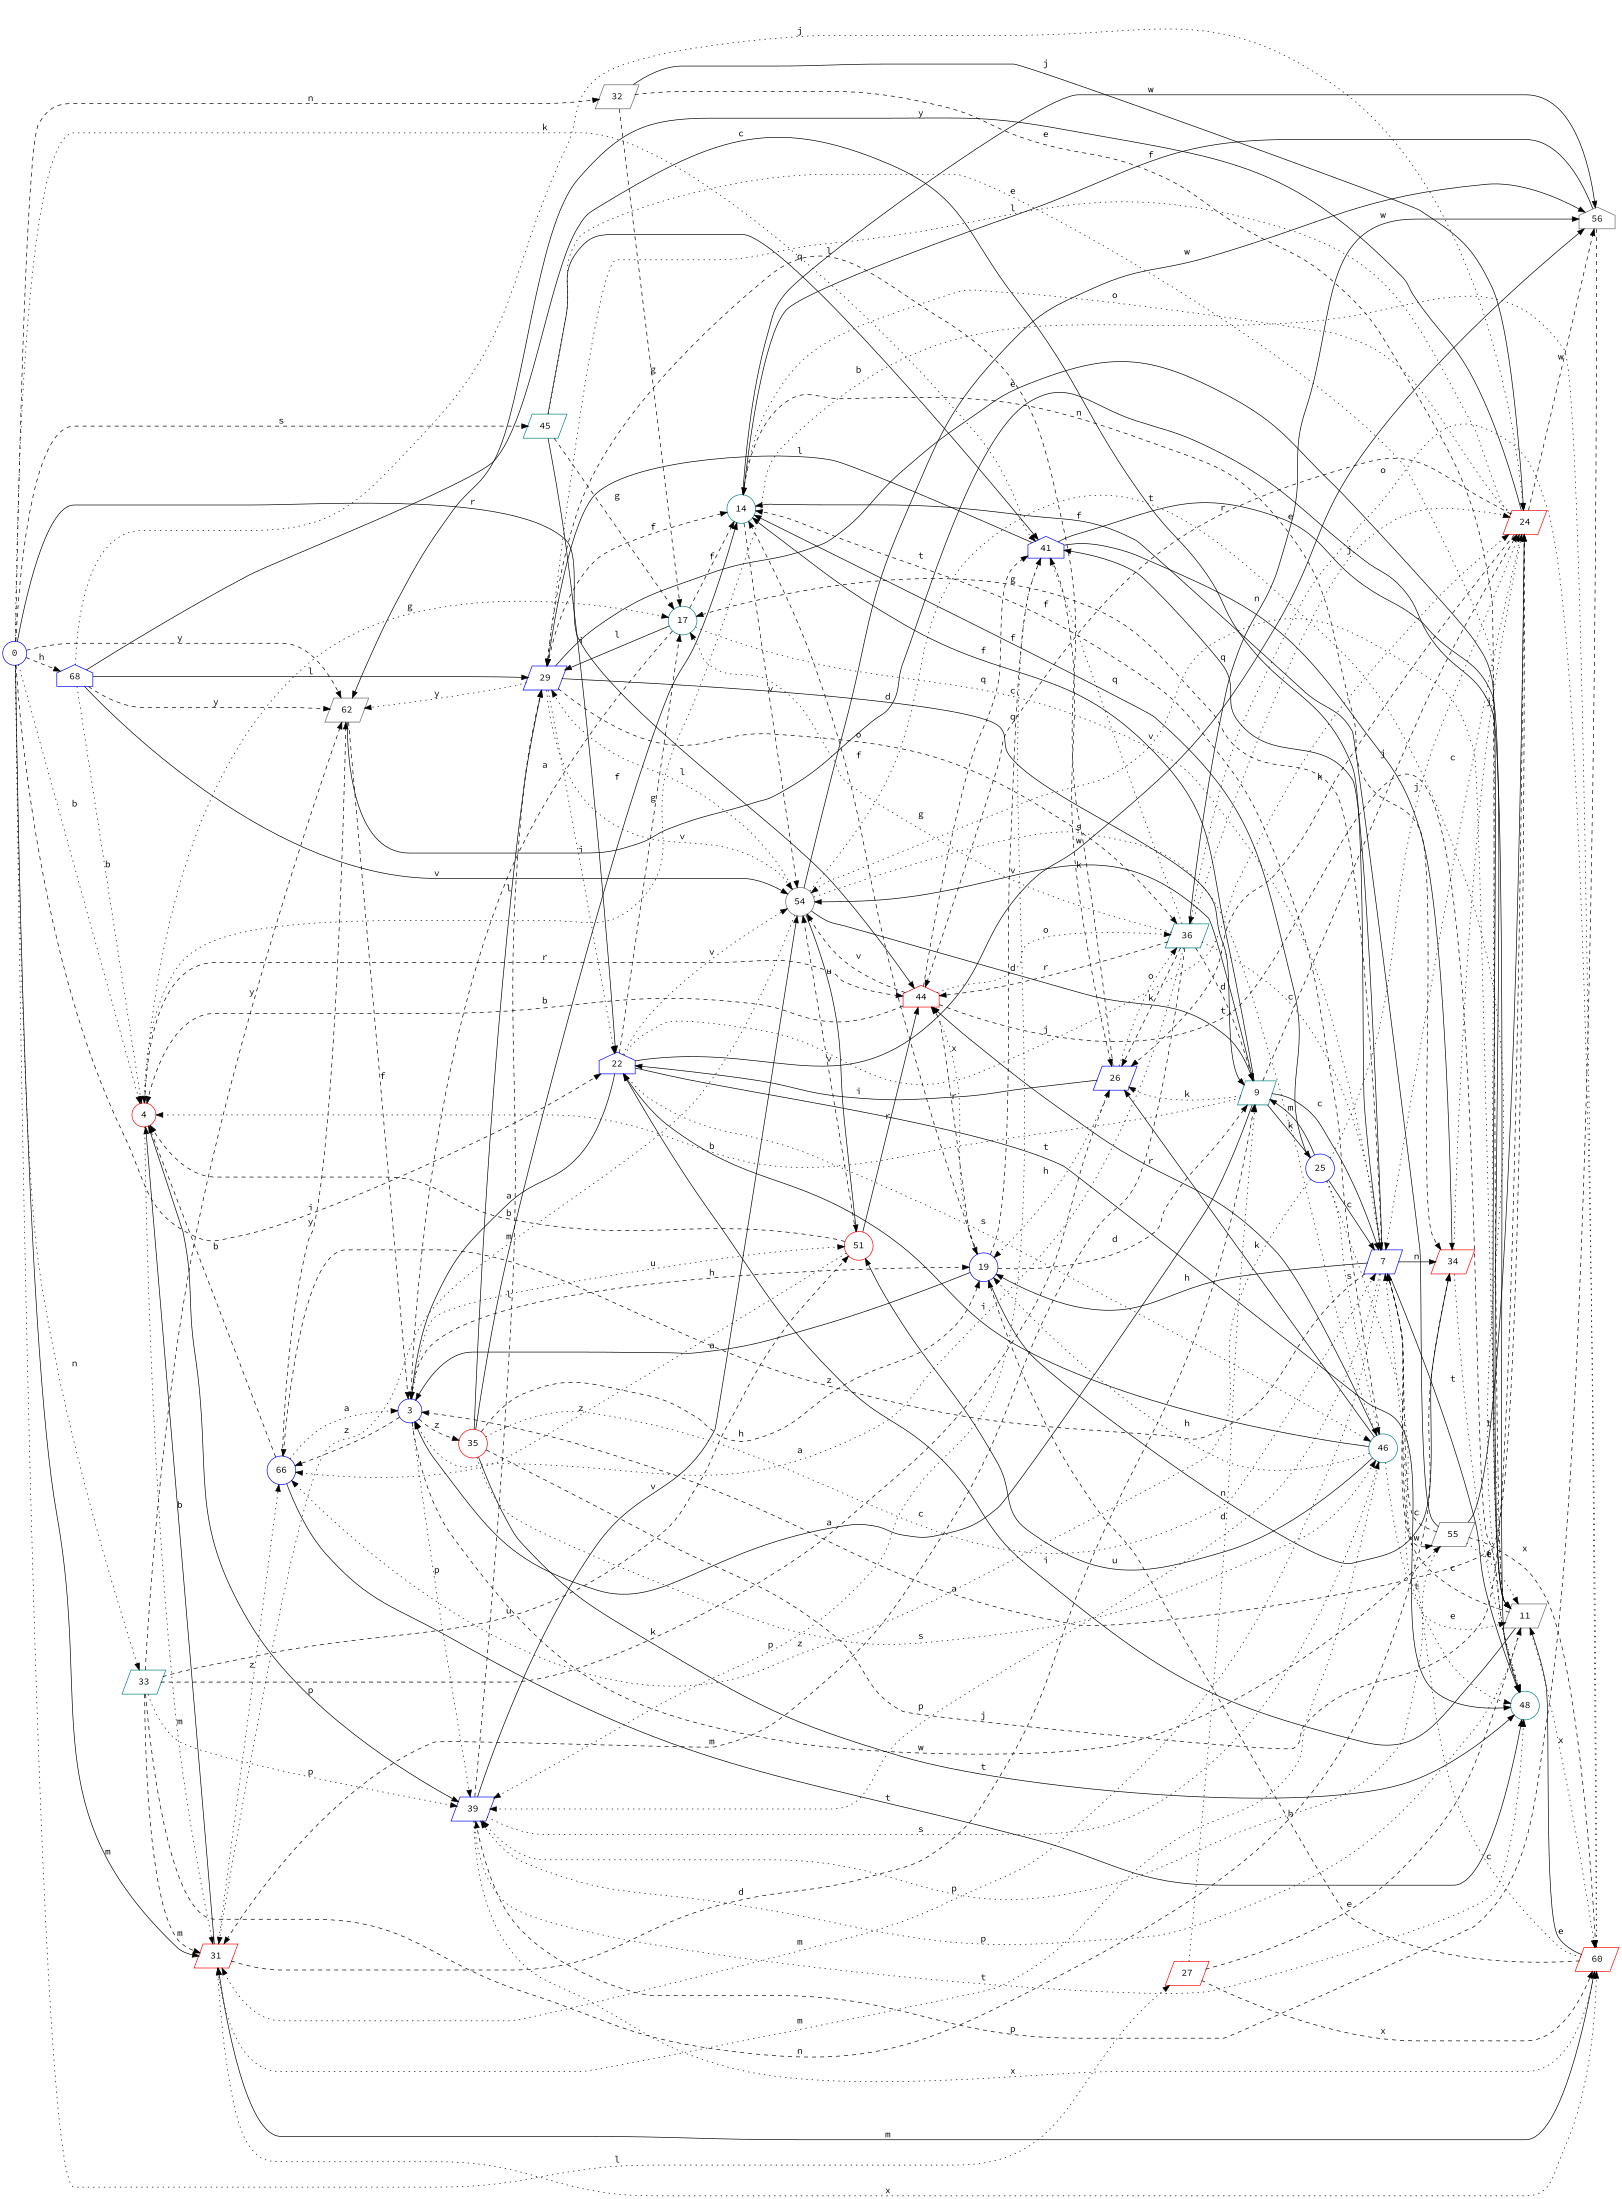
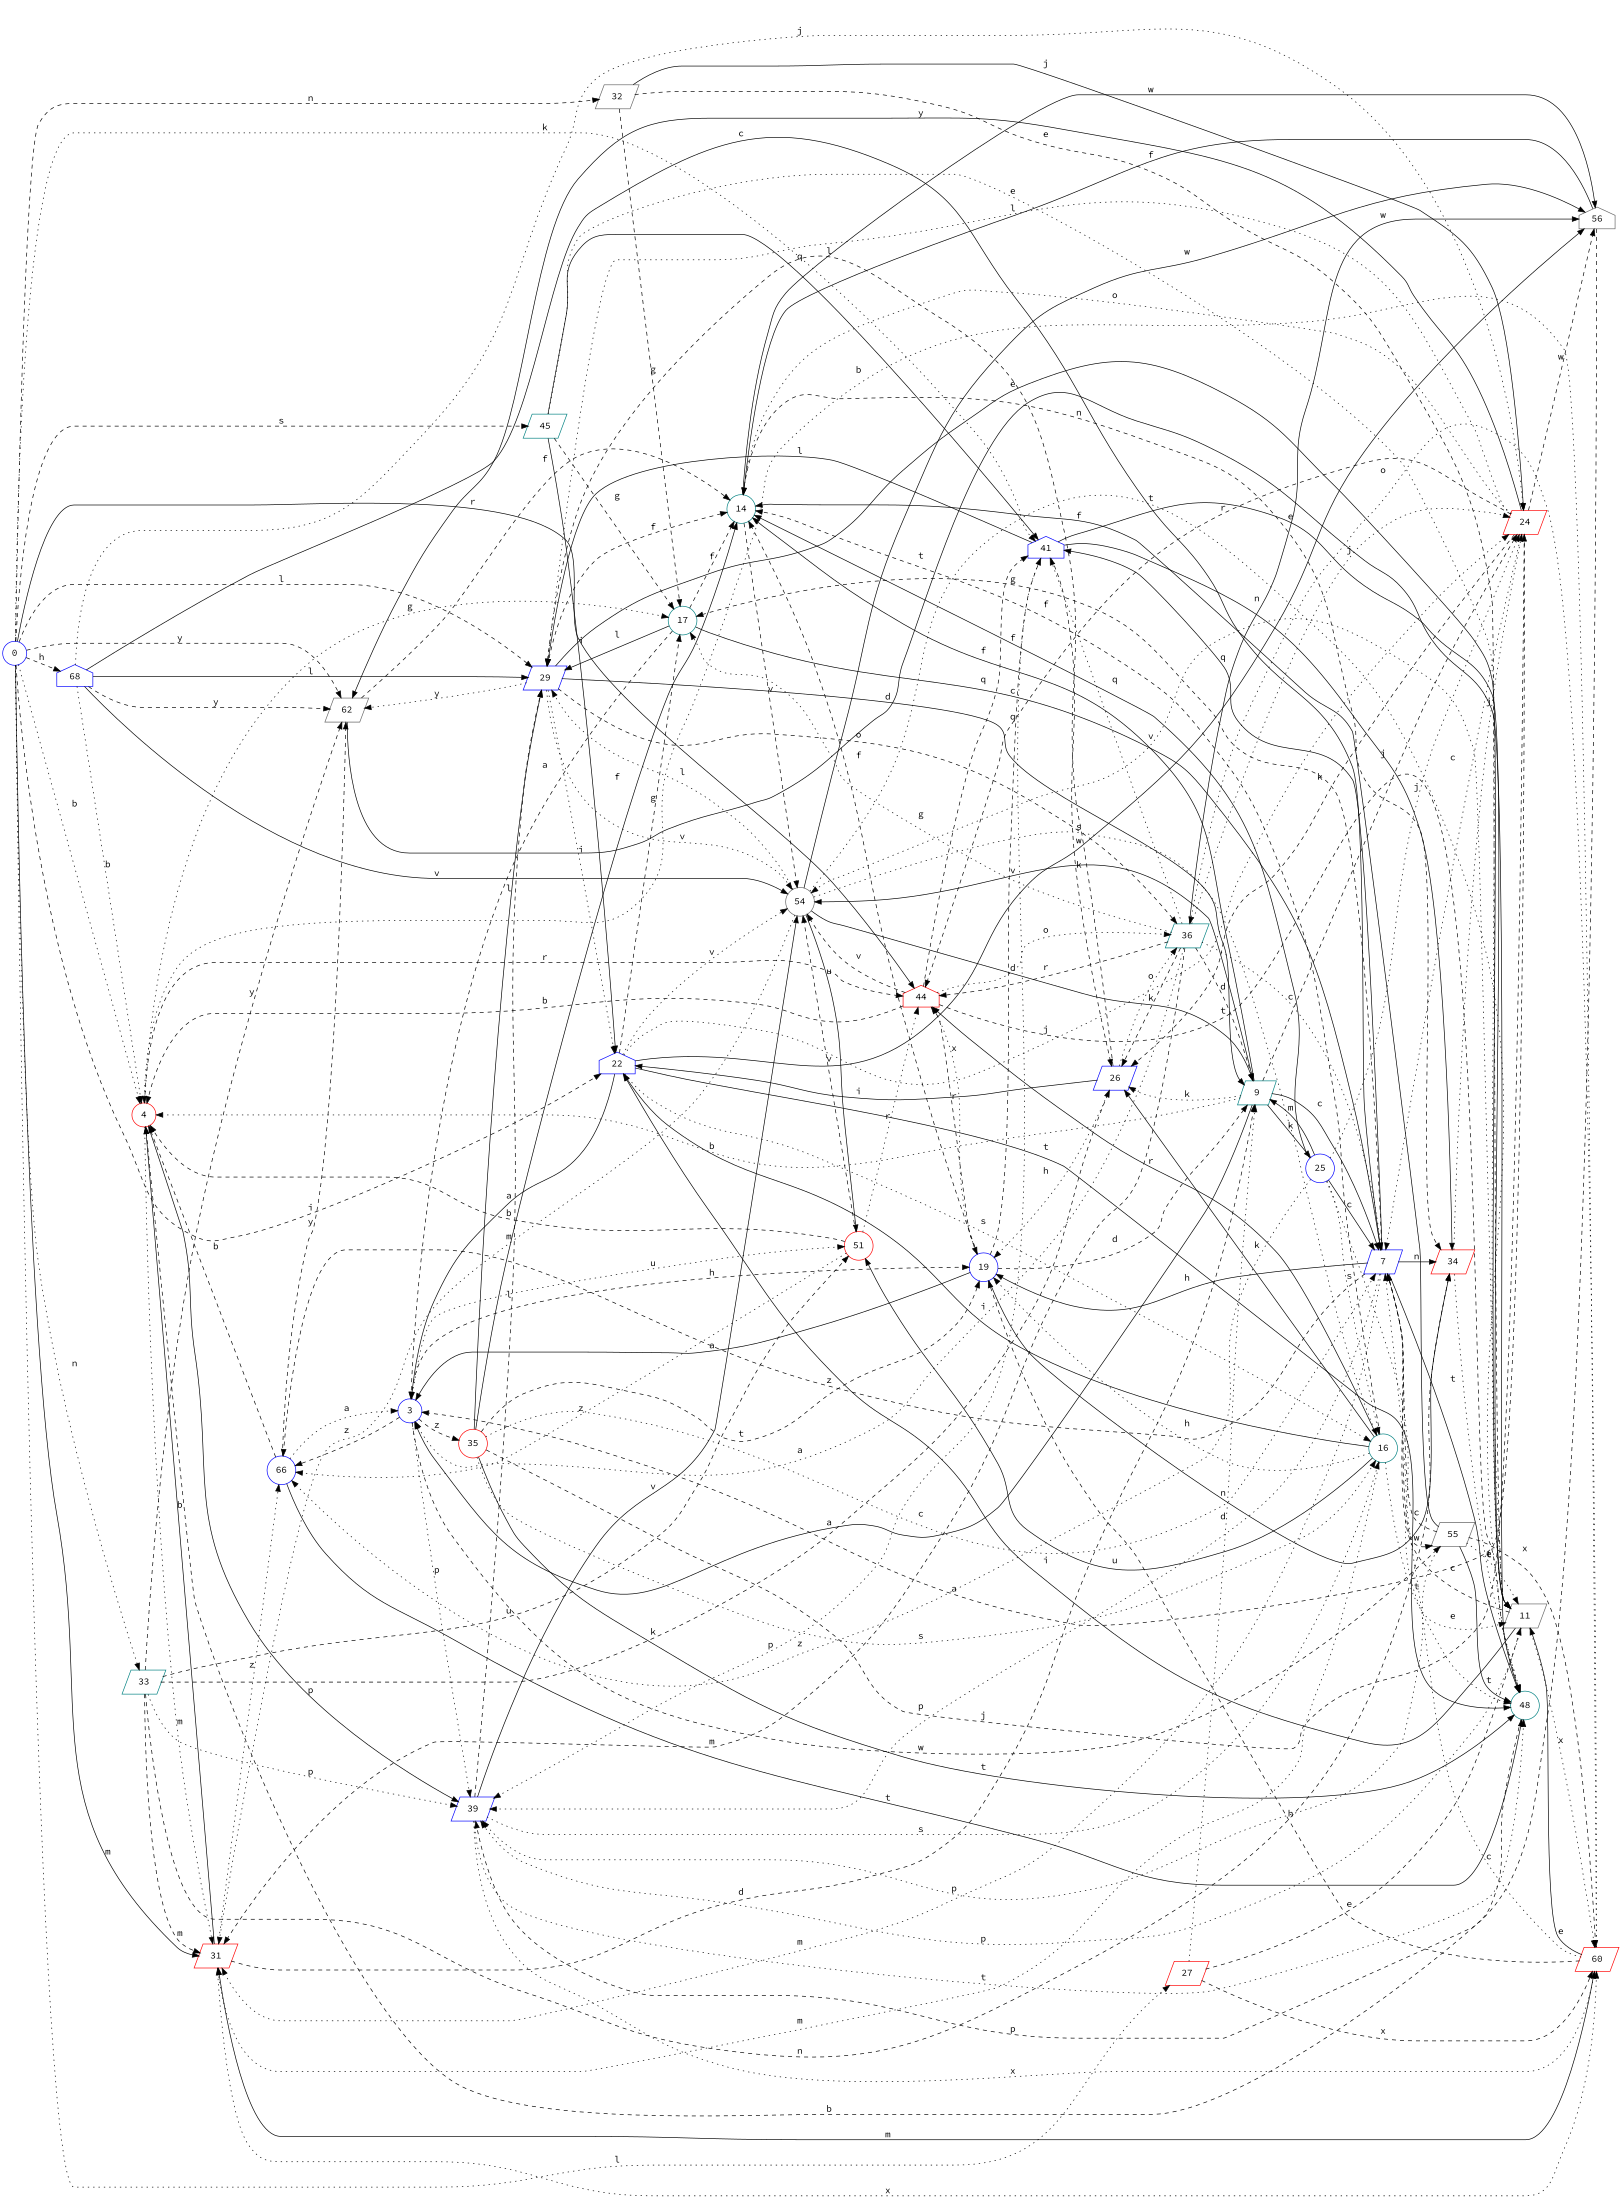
edge "0" -> "29": added, label "l"
edge "17" -> "7": style dotted -> solid
edge "62" -> "3": now "62" -> "14"
edge "55" -> "24": now "55" -> "48"
edge "51" -> "44": style solid -> dotted
edge "35" -> "19": label "h" -> "t"
node "46": label "46" -> "16"
edge "48" -> "4": added, label "b"
